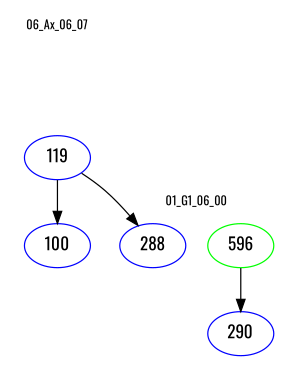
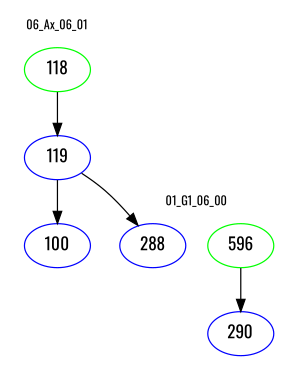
cluster "06_Ax_06_07": label "06_Ax_06_07" -> "06_Ax_06_01"
node "118": added
